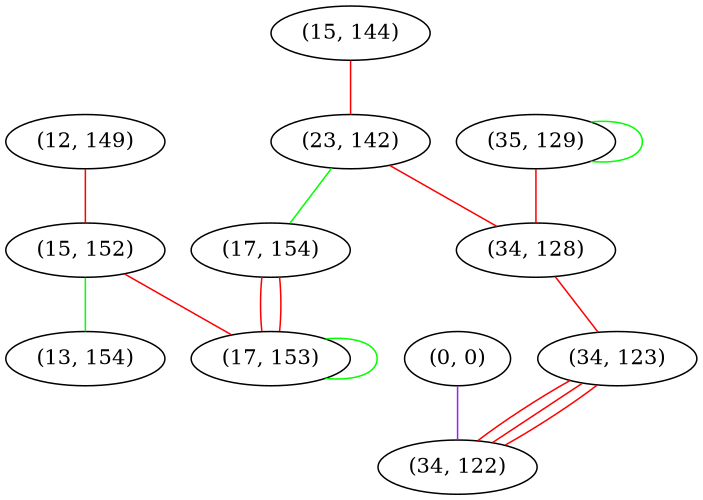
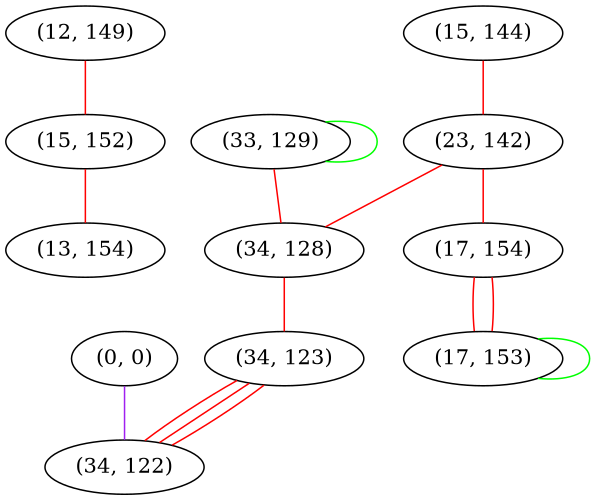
node "(35, 129)": label "(35, 129)" -> "(33, 129)"
edge "(23, 142)" -- "(17, 154)": color green -> red
edge "(15, 152)" -- "(17, 153)": removed
edge "(15, 152)" -- "(13, 154)": color green -> red
